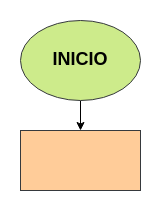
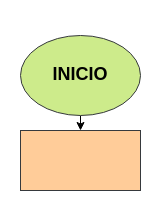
node "INICIO": moved (81, 61) -> (81, 76)
